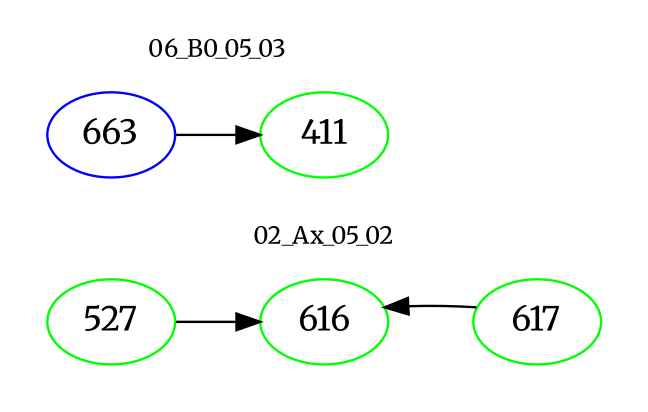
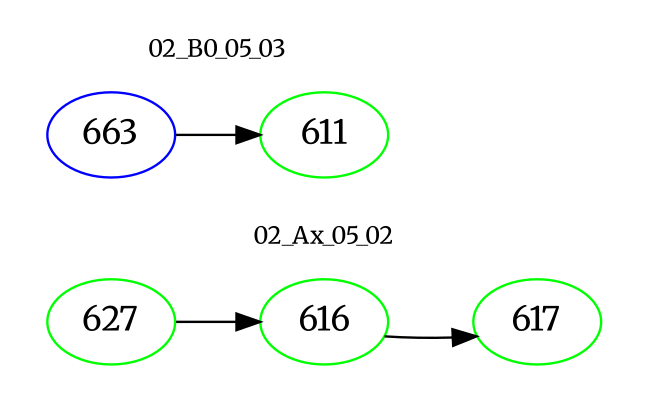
cluster "06_B0_05_03": label "06_B0_05_03" -> "02_B0_05_03"
node "411": label "411" -> "611"
edge "617" -> "616": reversed
node "527": label "527" -> "627"
